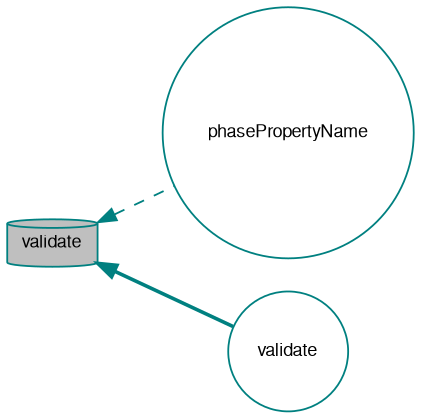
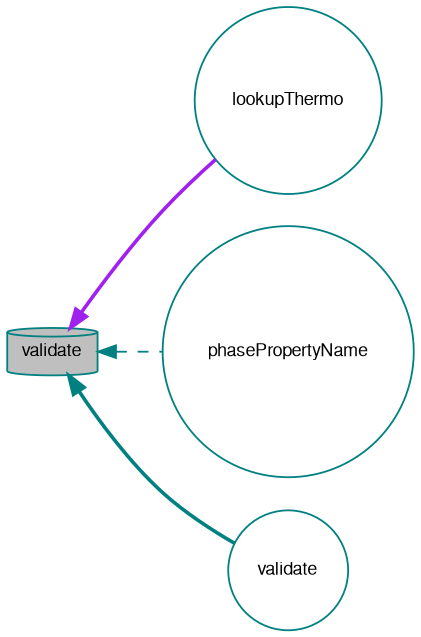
node "lookupThermo": added
